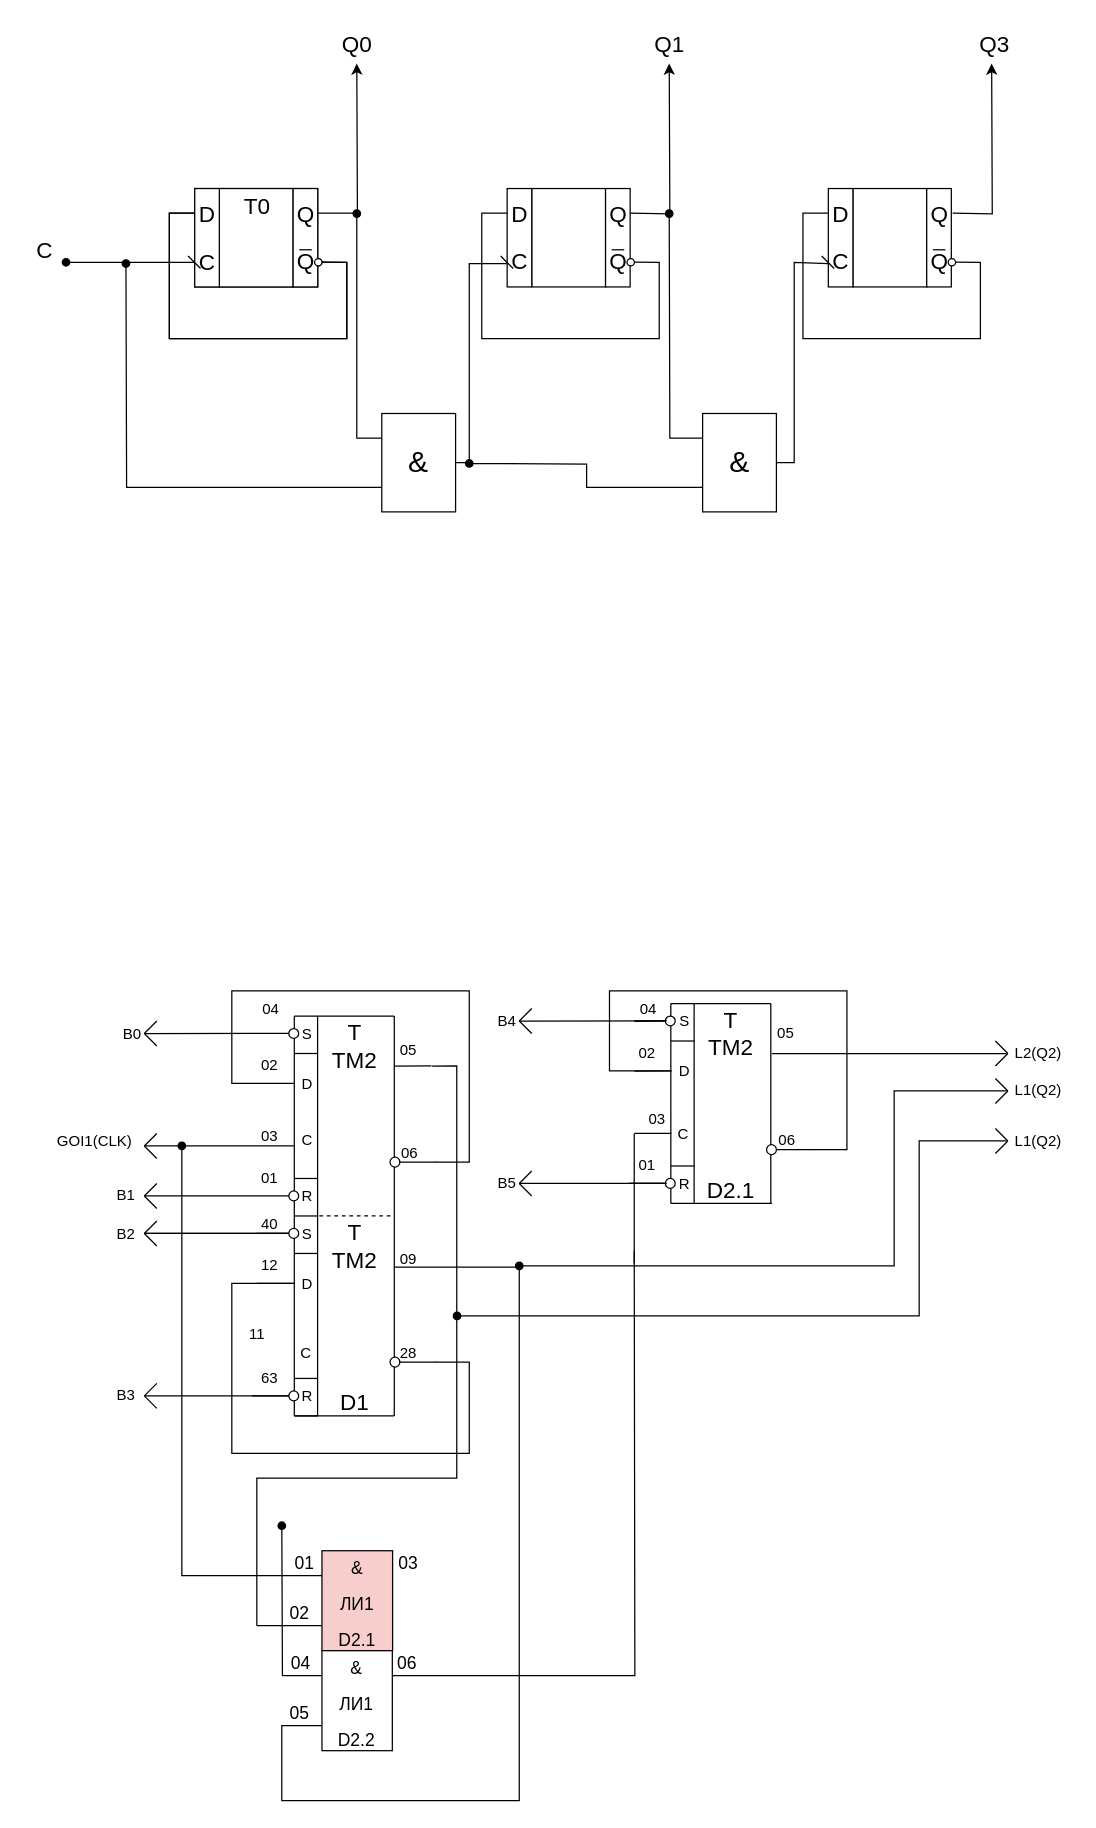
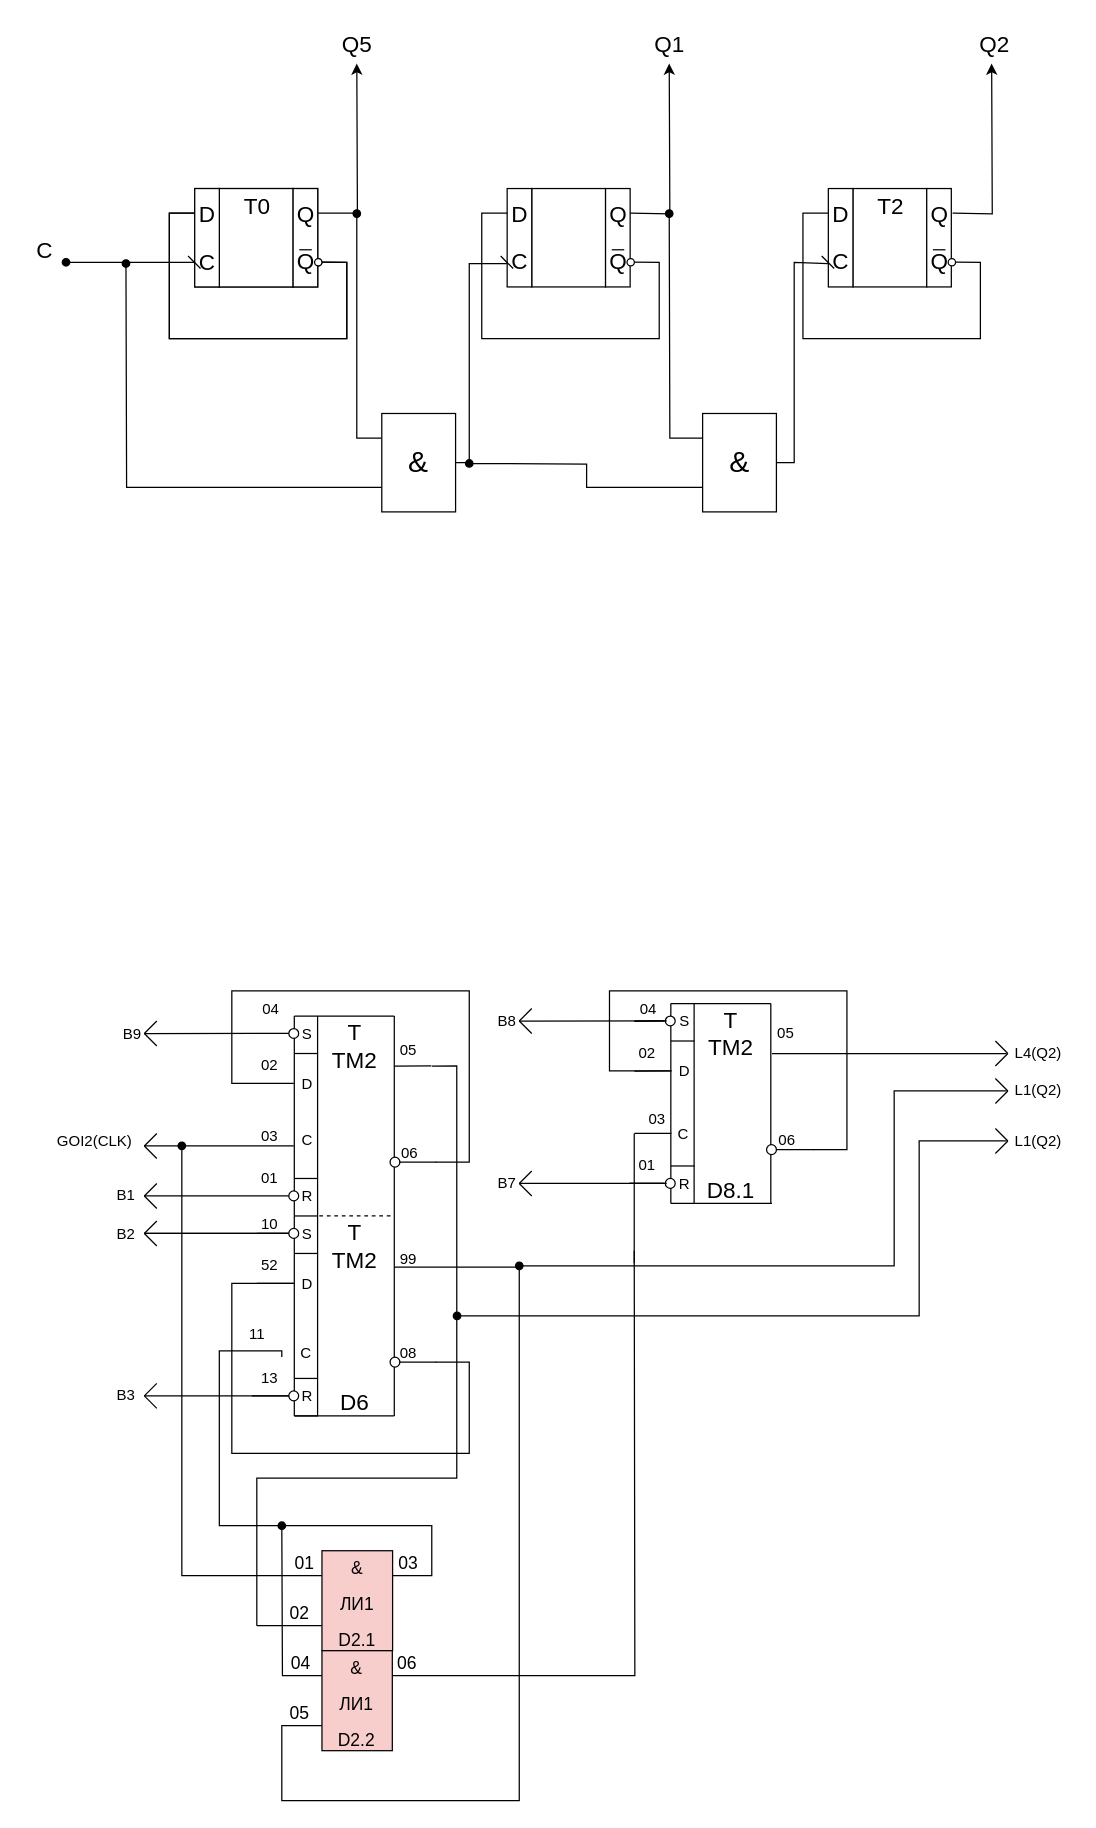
node "Q0": label "Q0" -> "Q5"
node "Q3": label "Q3" -> "Q2"
node "T2": added
node "B4": label "B4" -> "B8"
node "B0": label "B0" -> "B9"
node "L2(Q2)": label "L2(Q2)" -> "L4(Q2)"
node "GOI1(CLK)": label "GOI1(CLK)" -> "GOI2(CLK)"
node "B5": label "B5" -> "B7"
node "D2.1": label "D2.1" -> "D8.1"
node "40": label "40" -> "10"
node "09": label "09" -> "99"
node "12": label "12" -> "52"
node "28": label "28" -> "08"
node "63": label "63" -> "13"
node "D1": label "D1" -> "D6"
edge "11" -- "& ЛИ1 D2.1": added
node "& ЛИ1 D2.2": fillcolor #ffffff -> #f8cecc
